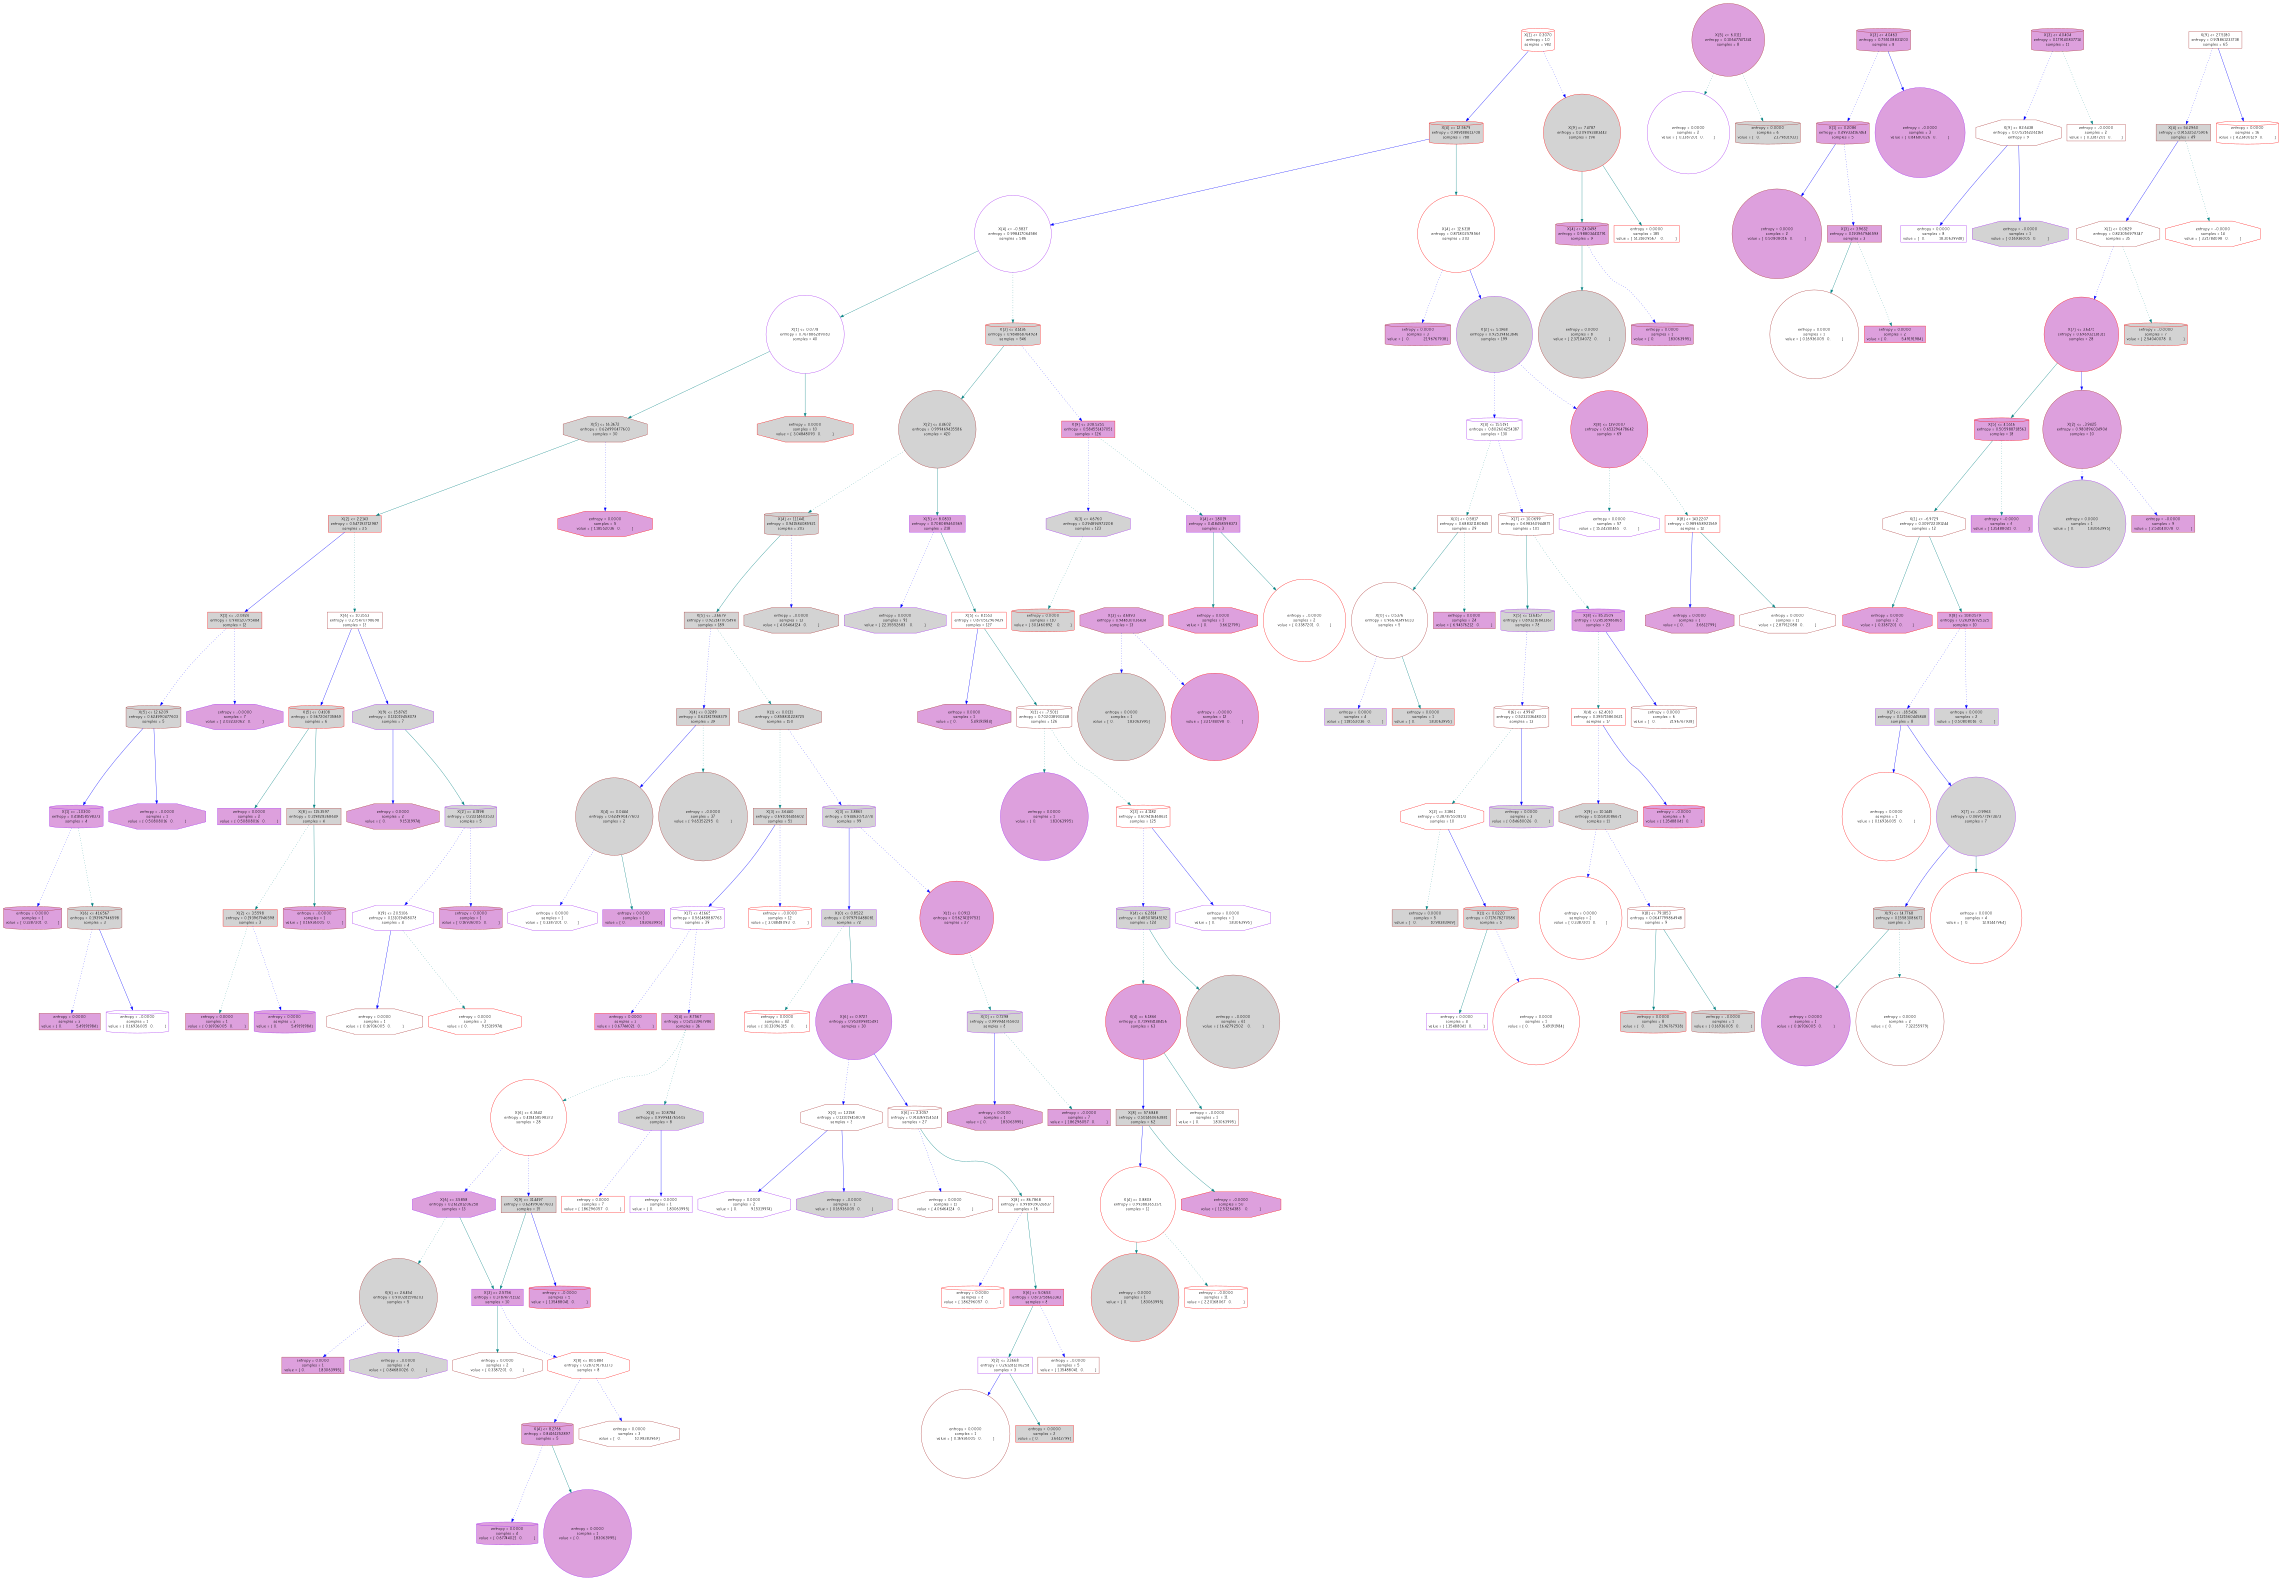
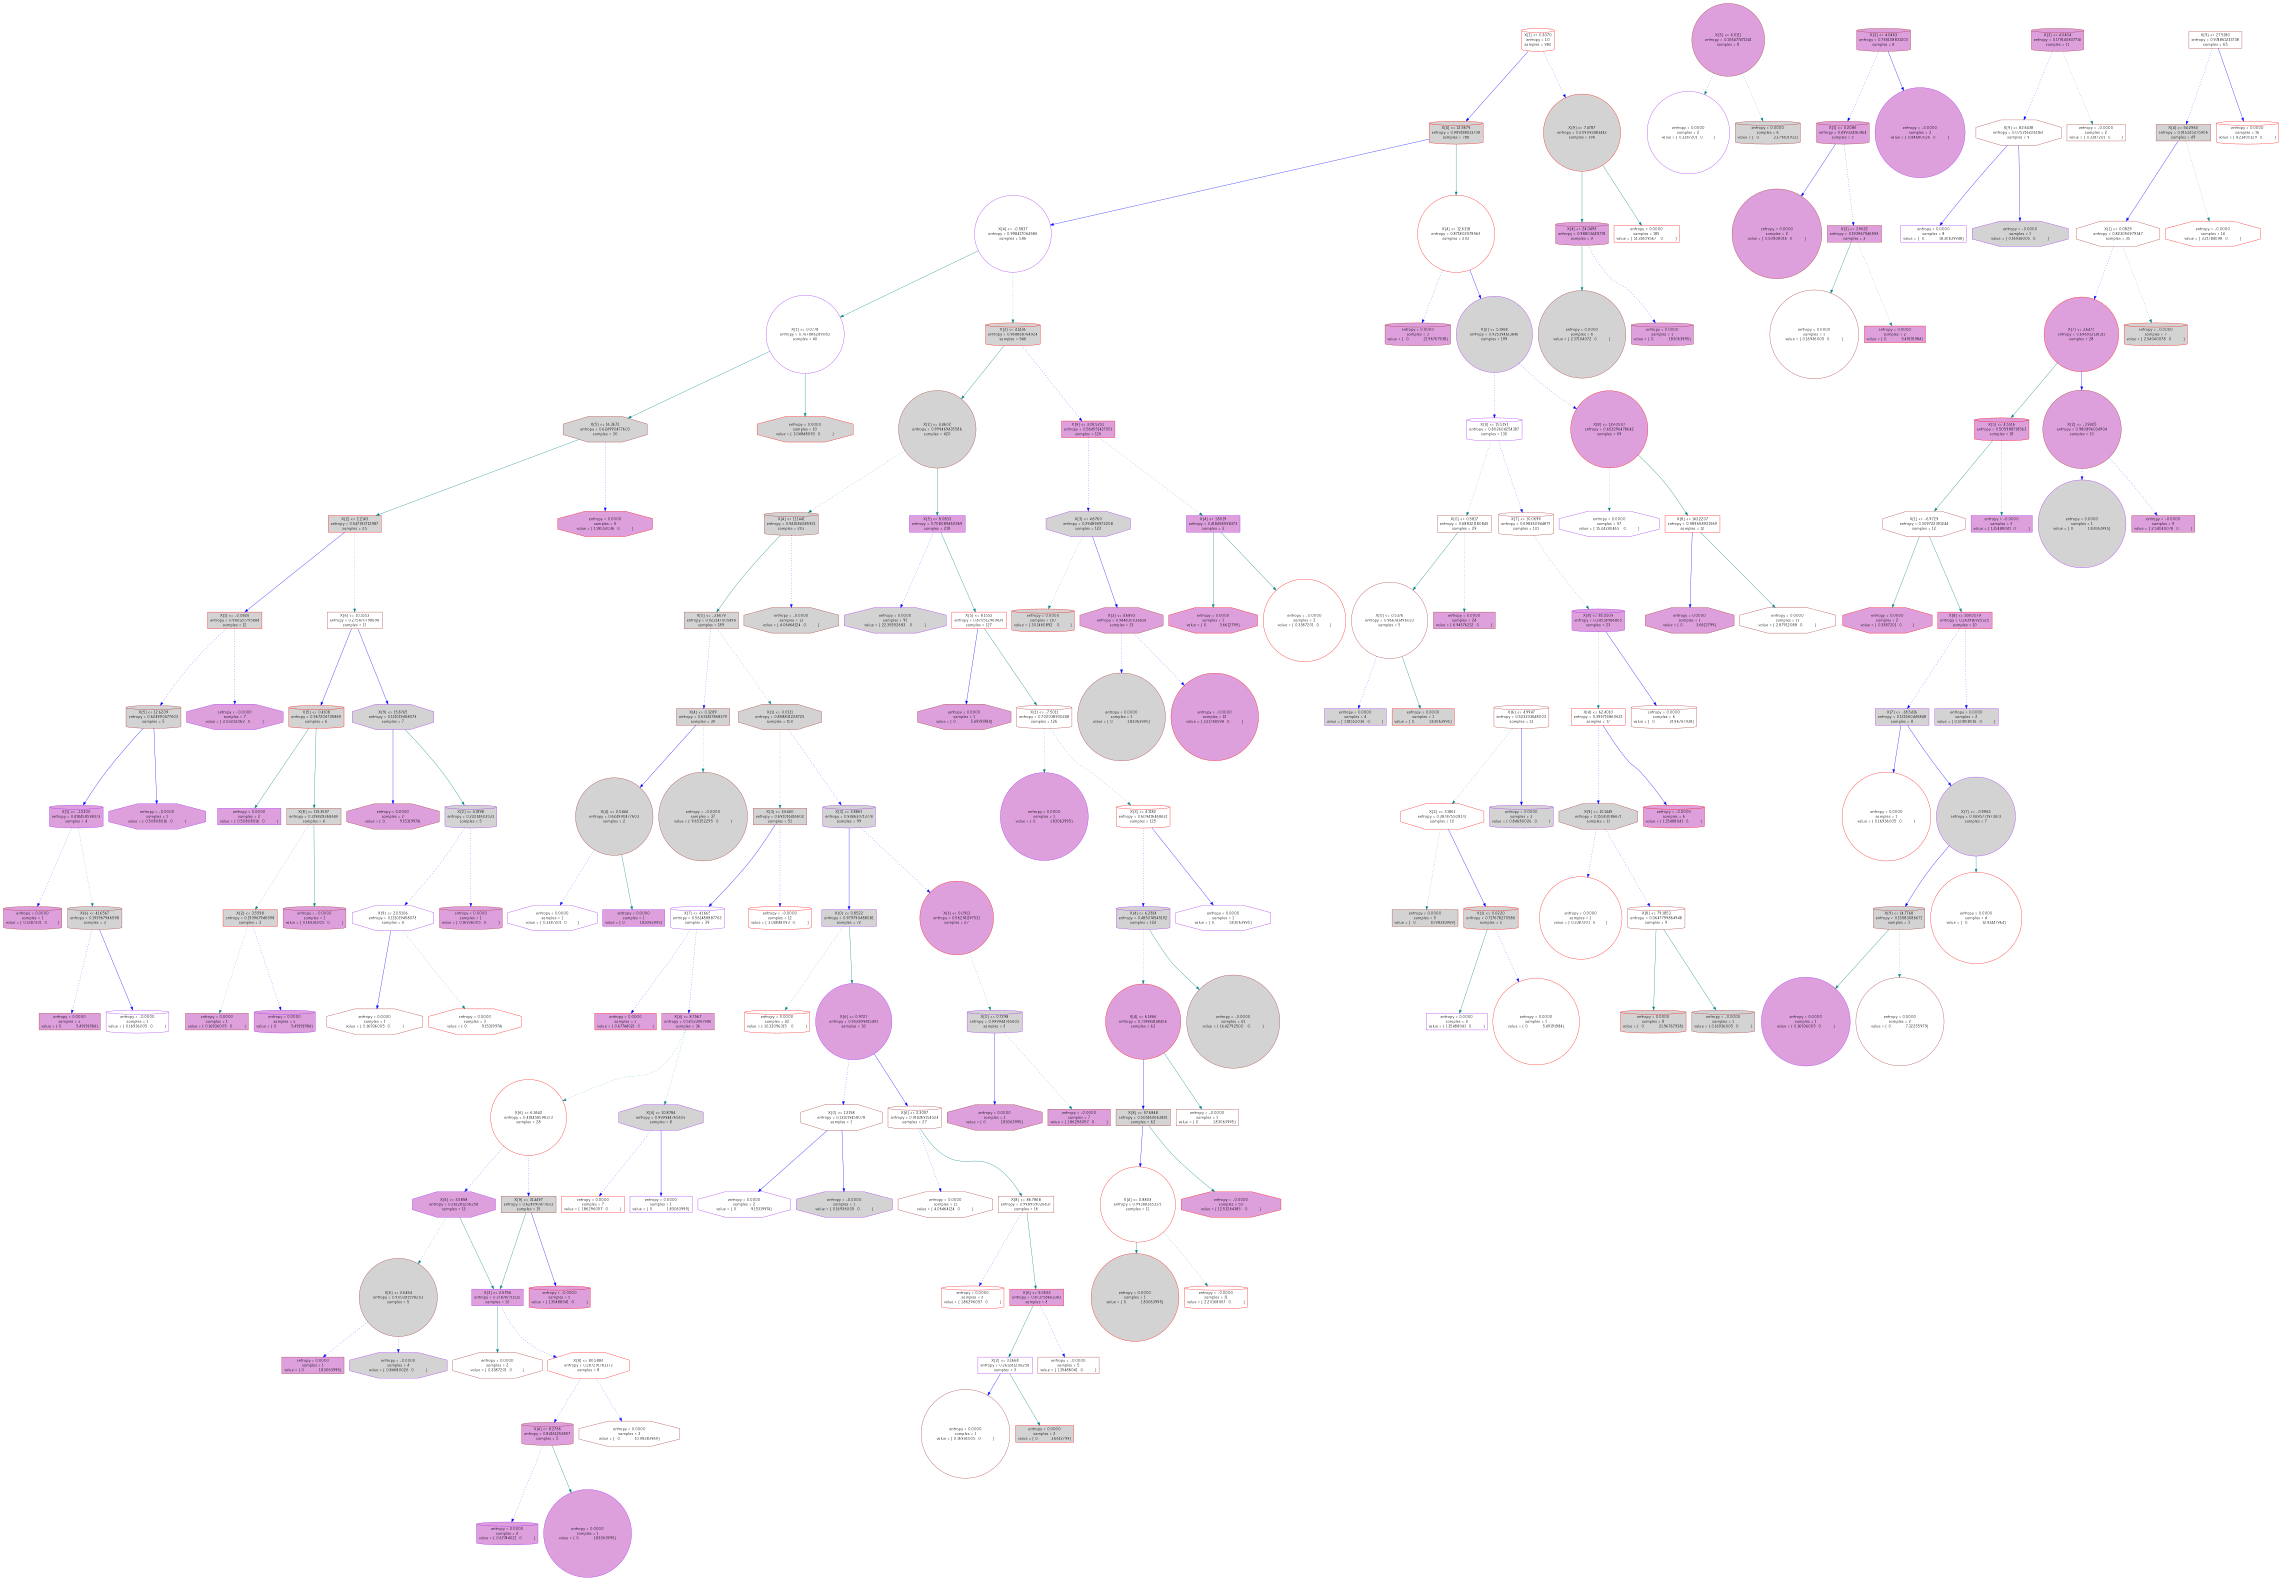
node "X[9] <= 82.6438 entropy = 0.0752162261166 entropy = 9": label "X[9] <= 82.6438 entropy = 0.0752162261166 entropy = 9" -> "X[9] <= 82.6438 entropy = 0.0752162261166 samples = 9"
edge "X[8] <= 139.0007 entropy = 0.653296478642 samples = 69" -> "X[8] <= 143.2207 entropy = 0.989658921569 samples = 12": style dotted -> solid
edge "X[3] <= 4.6760 entropy = 0.294894972208 samples = 123" -> "X[3] <= 4.6893 entropy = 0.944830036434 samples = 13": added
node "X[5] <= 13.6457 entropy = 0.893216843367 samples = 78": removed
